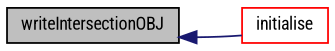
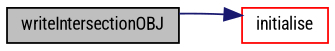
edge "initialise" -> "writeIntersectionOBJ": reversed
